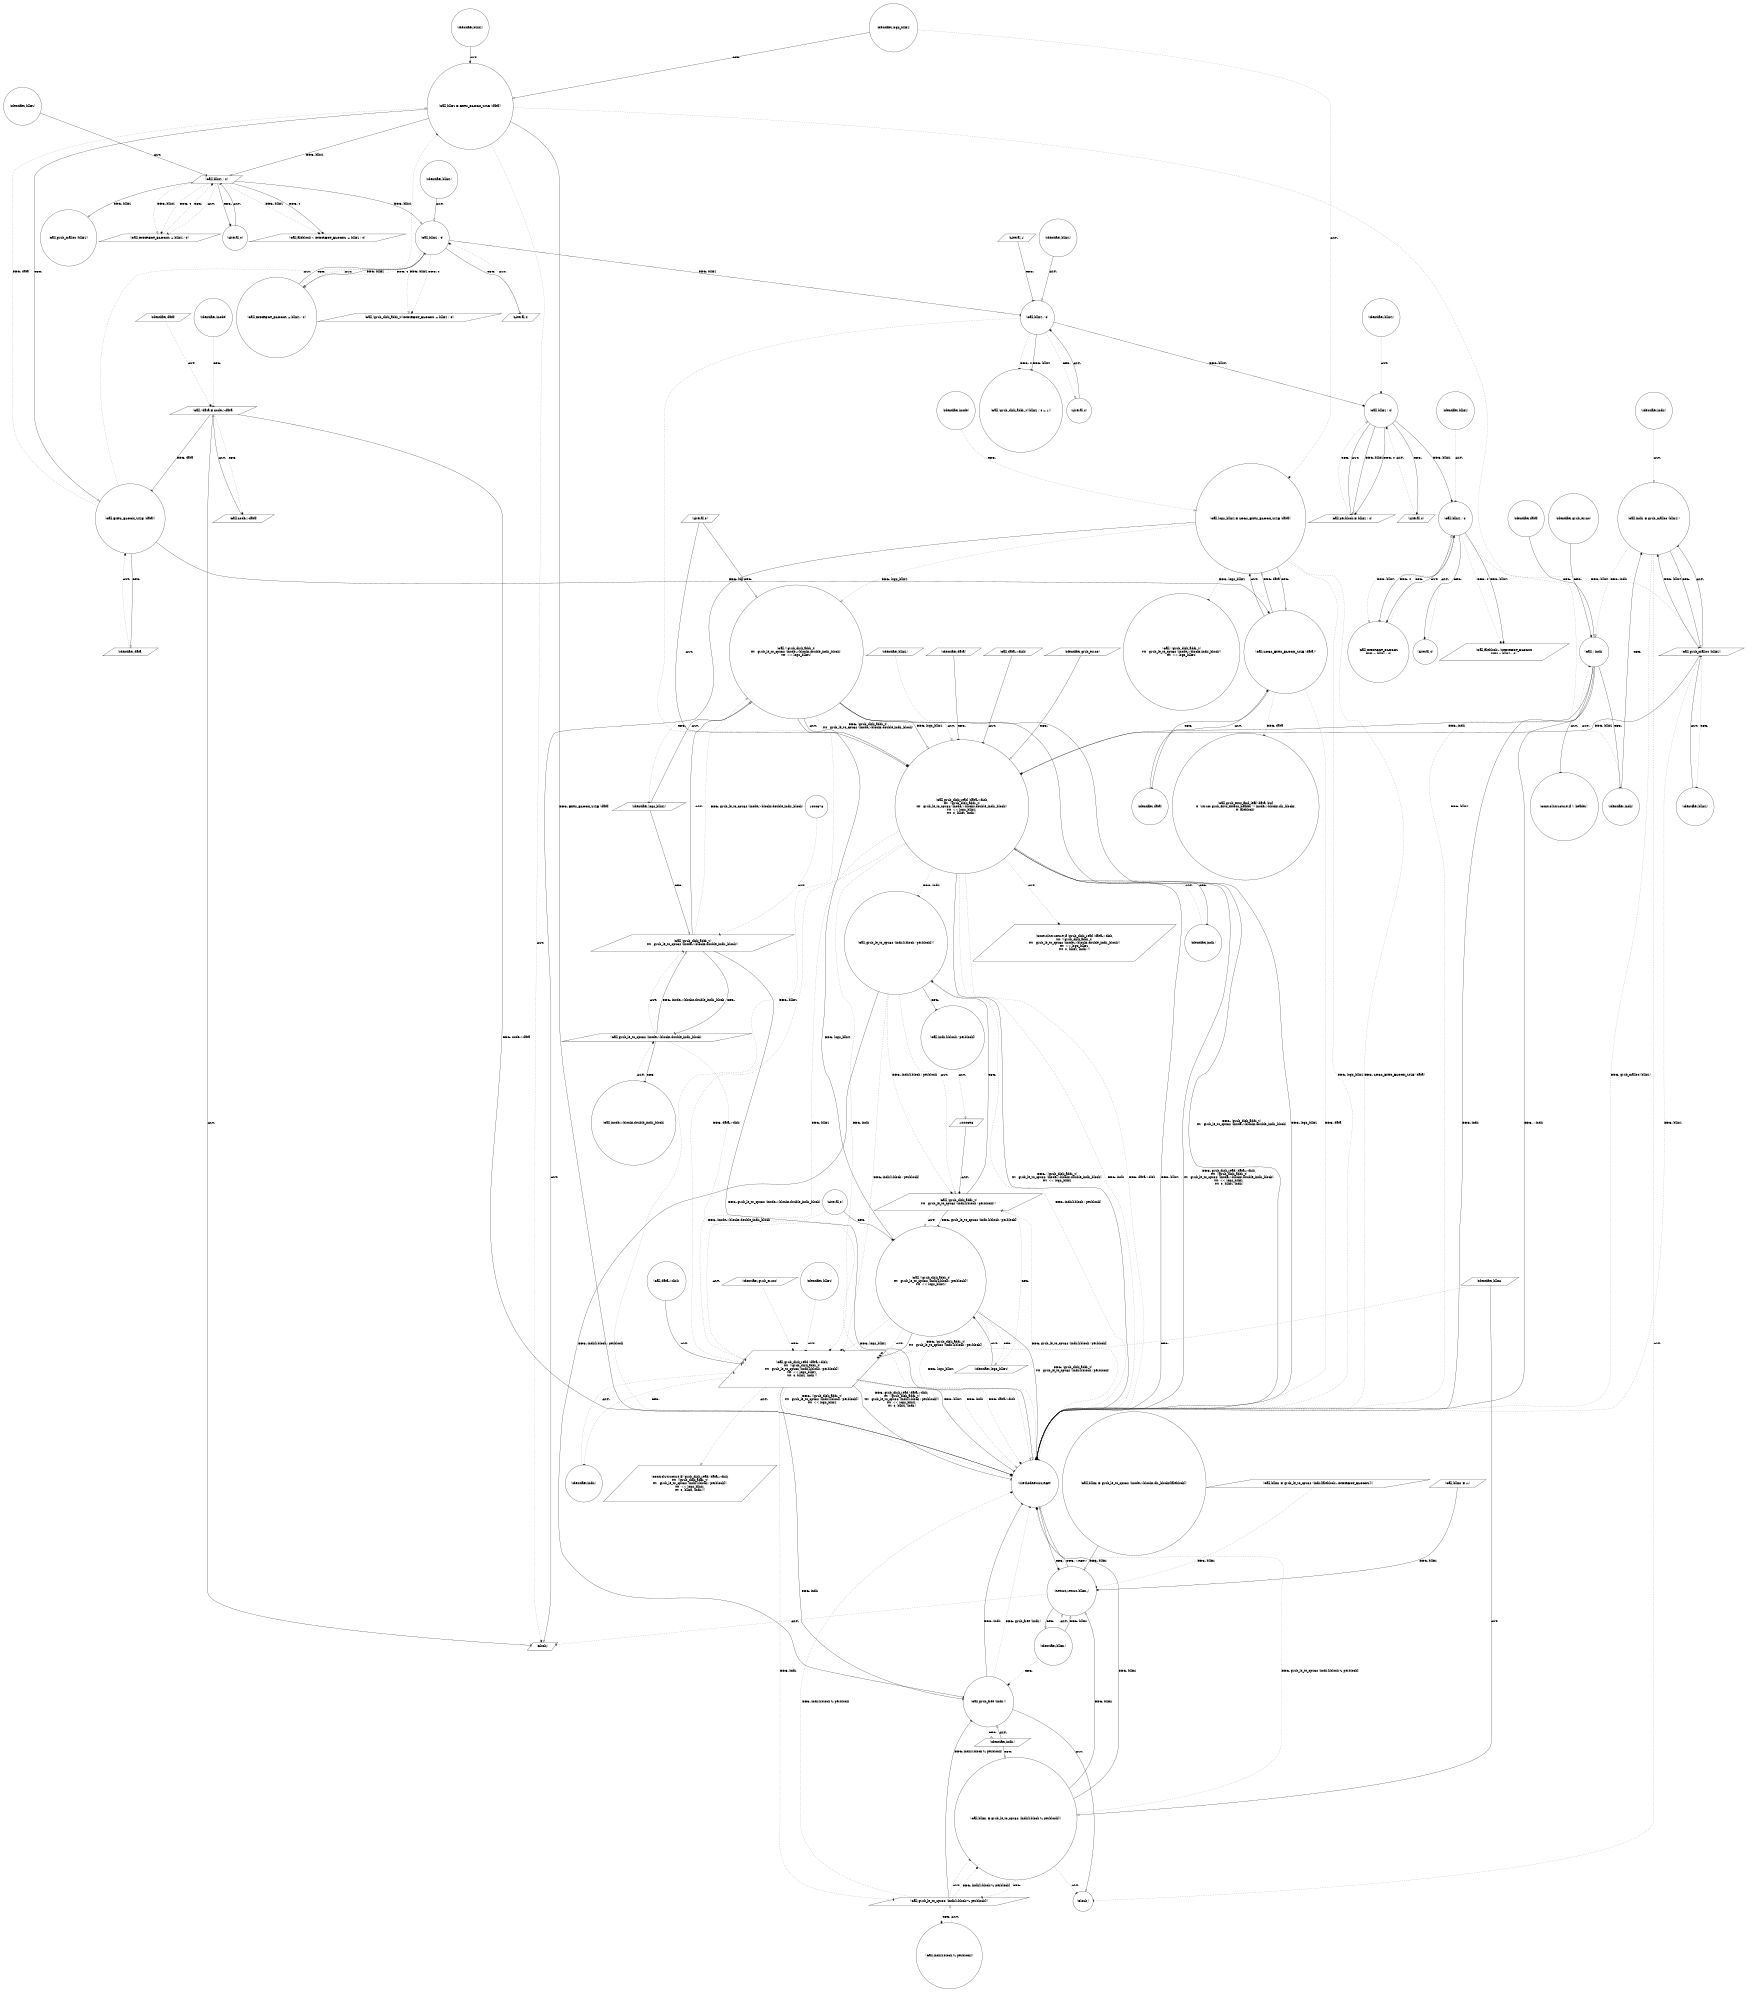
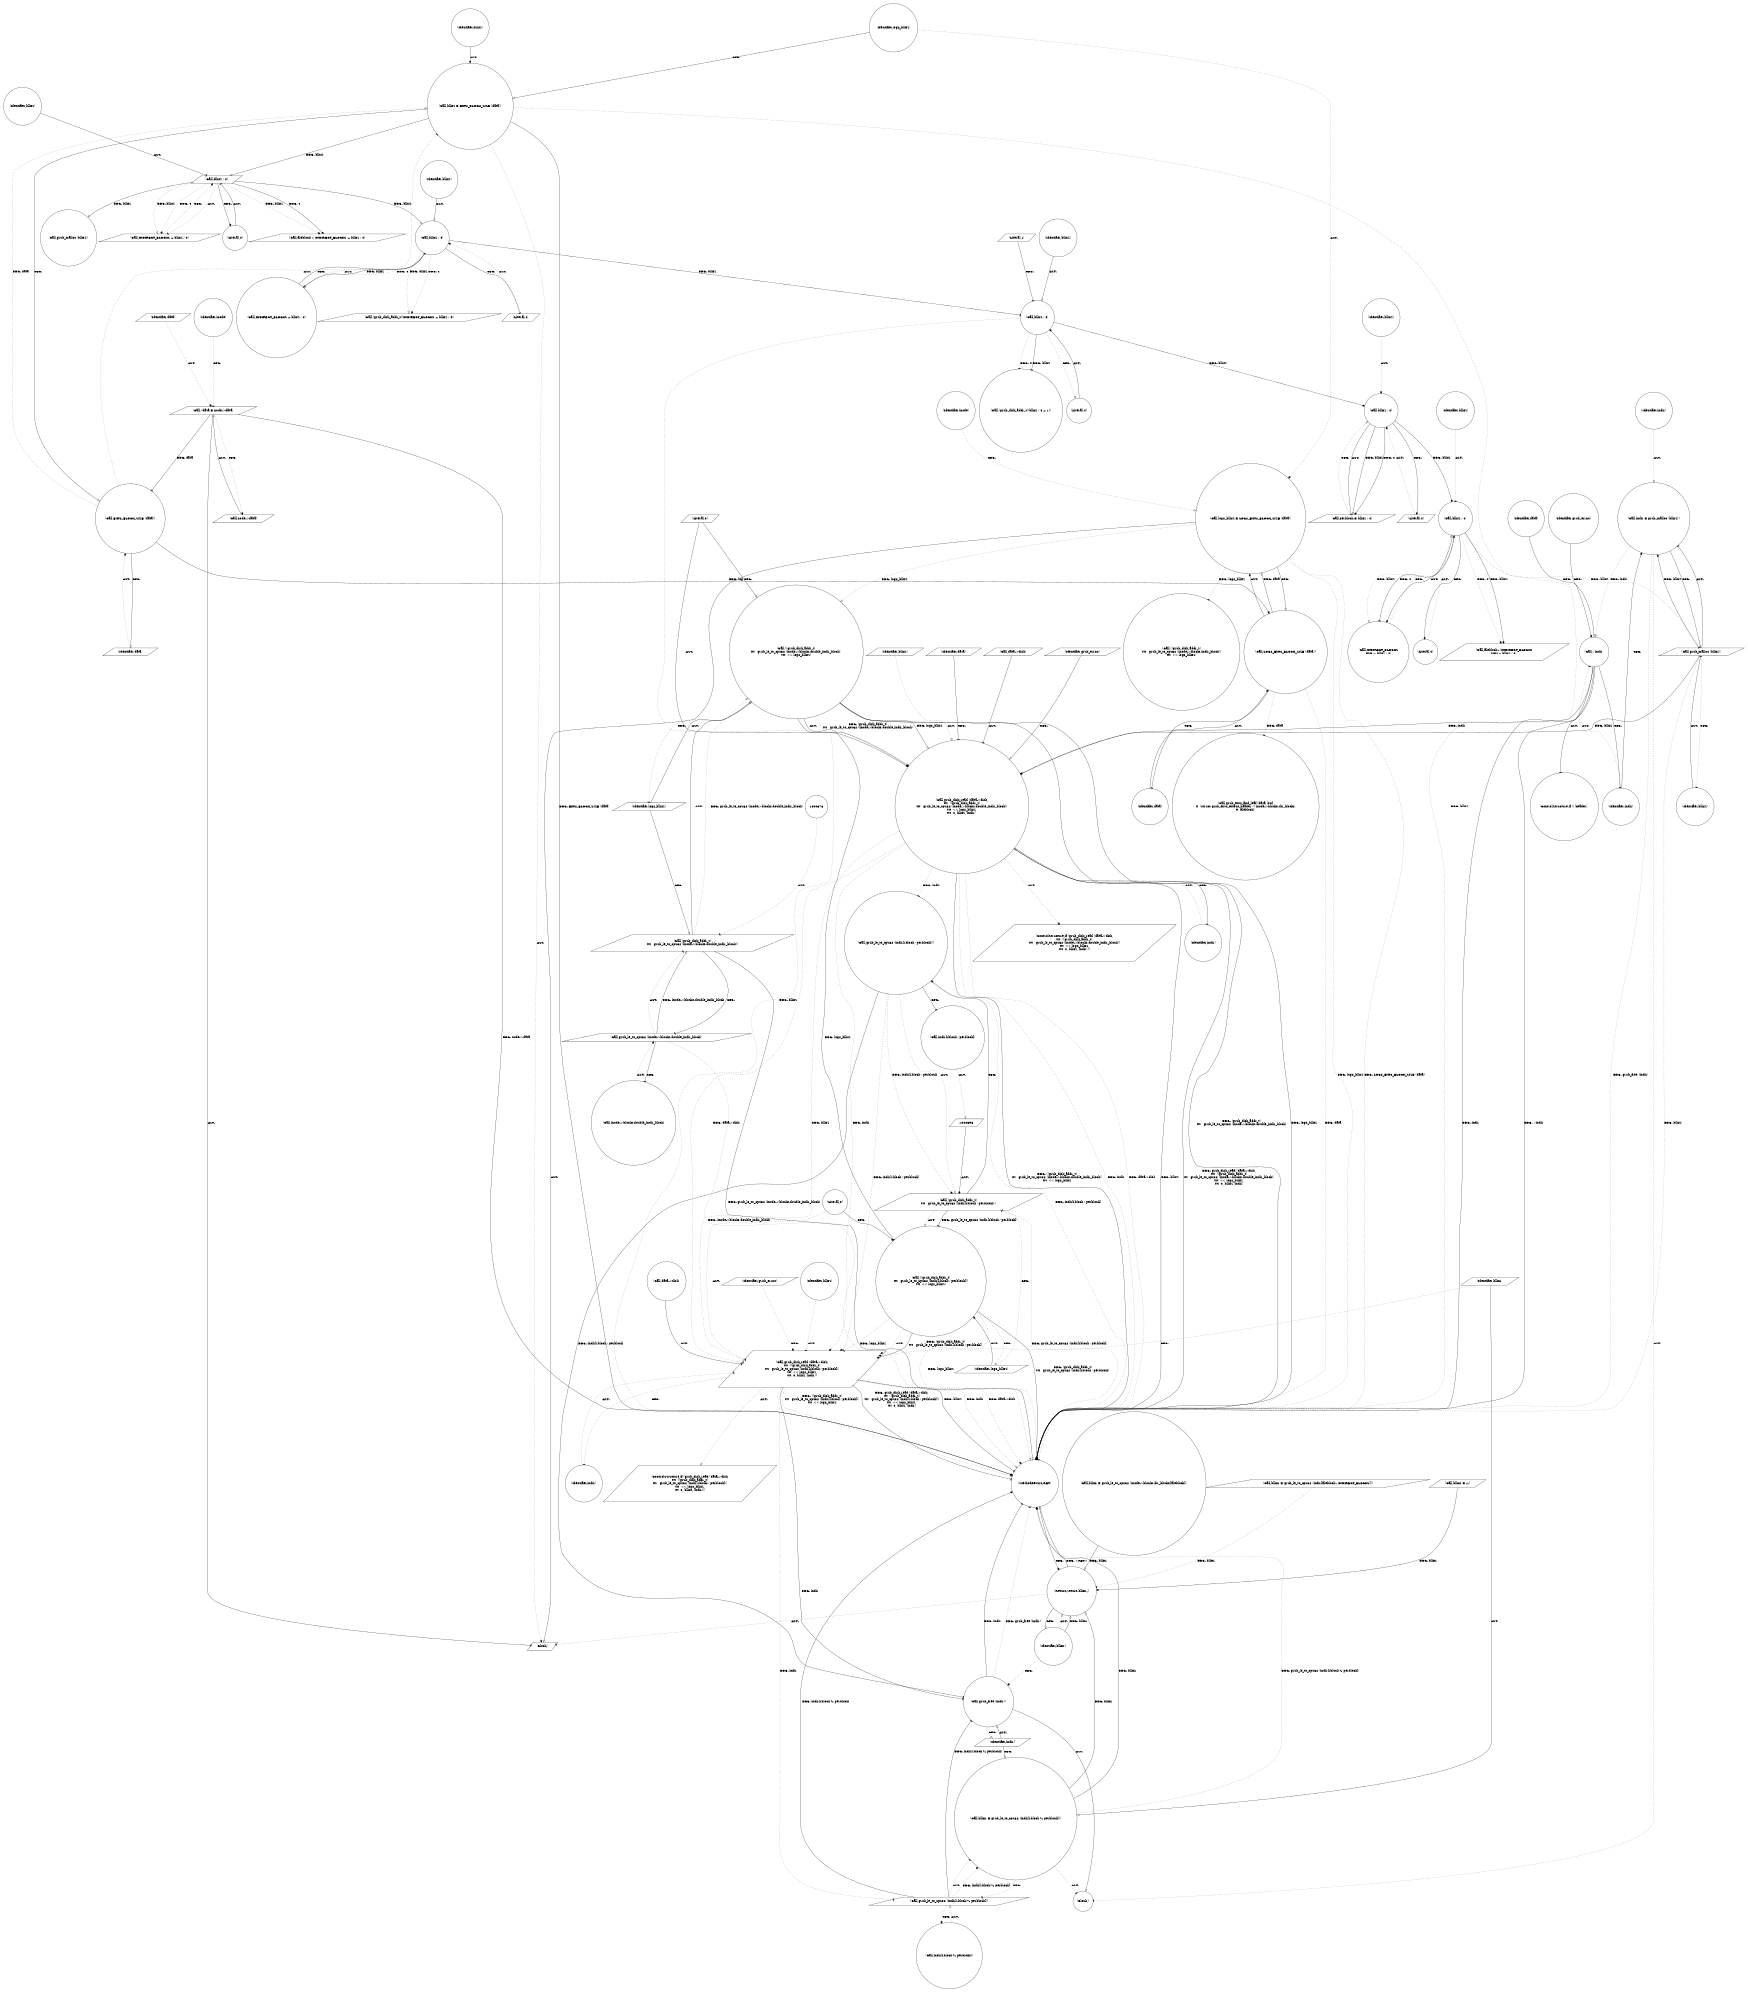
edge "(Call,indir = grub_malloc (blksz))" -> "(MethodReturn,RET)": label "DDG: grub_malloc (blksz)" -> "DDG: grub_free (indir)"
edge "(Call,grub_le_to_cpu32 (indir[rblock % perblock]))" -> "(MethodReturn,RET)": style dotted -> solid
